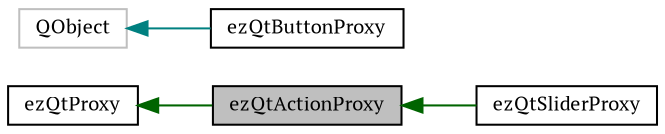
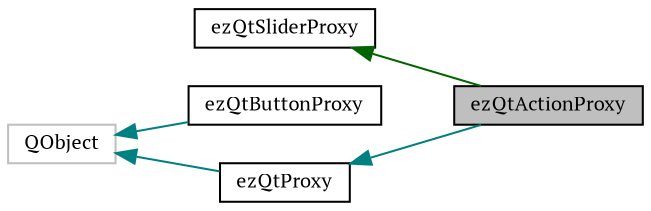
edge "ezQtActionProxy" -> "ezQtProxy": color darkgreen -> teal
edge "ezQtSliderProxy" -> "ezQtActionProxy": reversed
edge "ezQtProxy" -> "QObject": added
